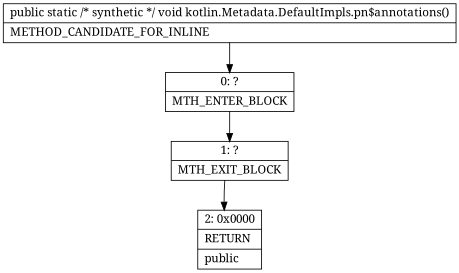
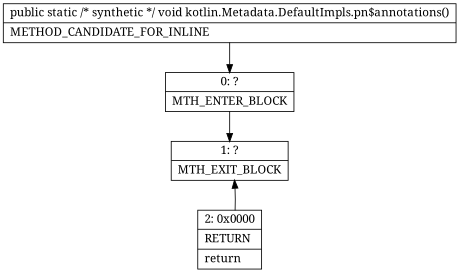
edge "1: ?" -> "2: 0x0000": reversed
node "2: 0x0000": text "public" -> "return"
